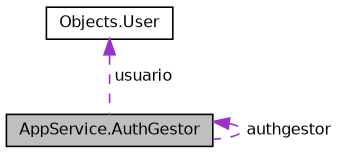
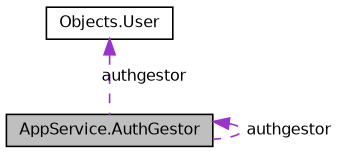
edge "AppService.AuthGestor" -> "Objects.User": label " usuario" -> " authgestor"
